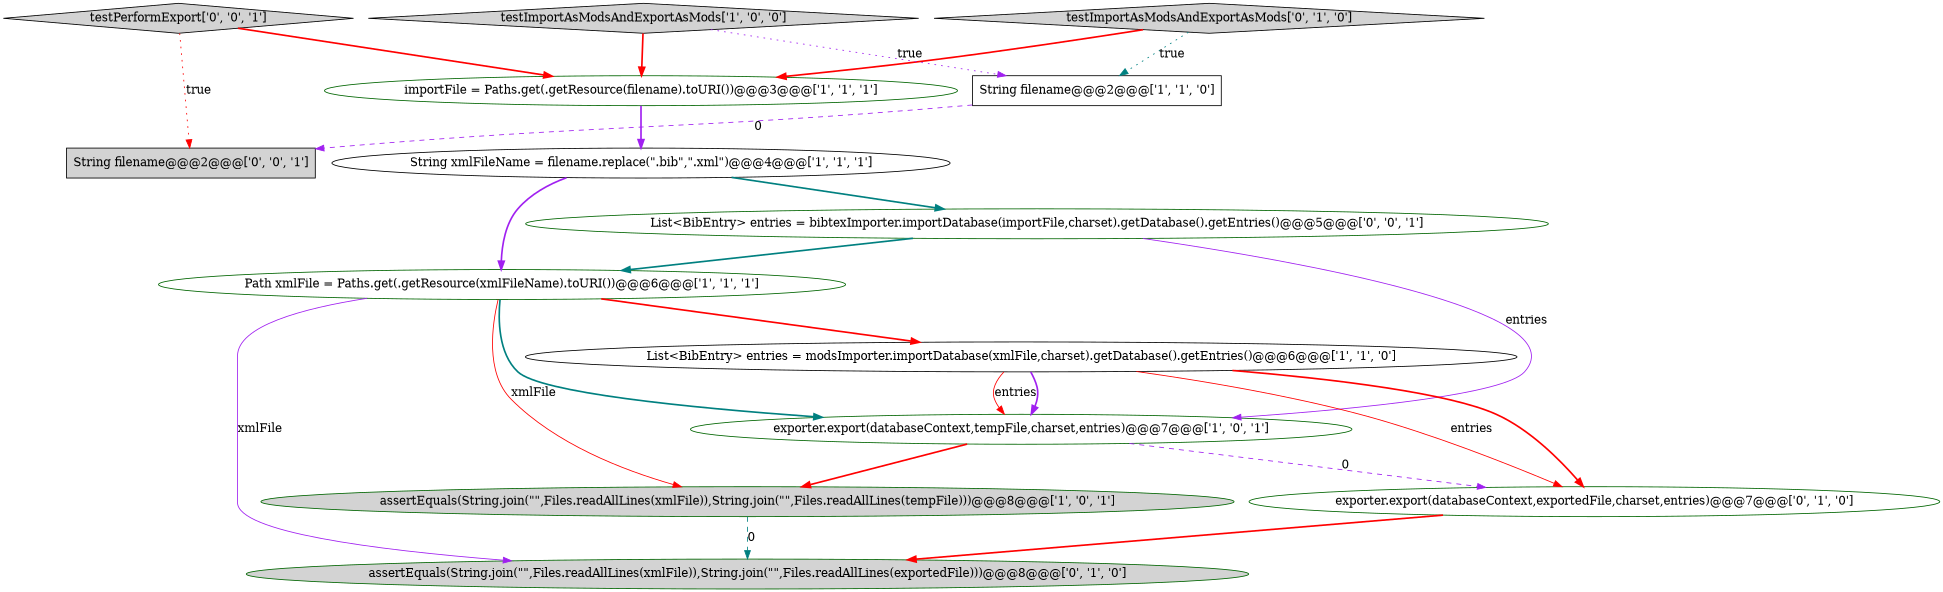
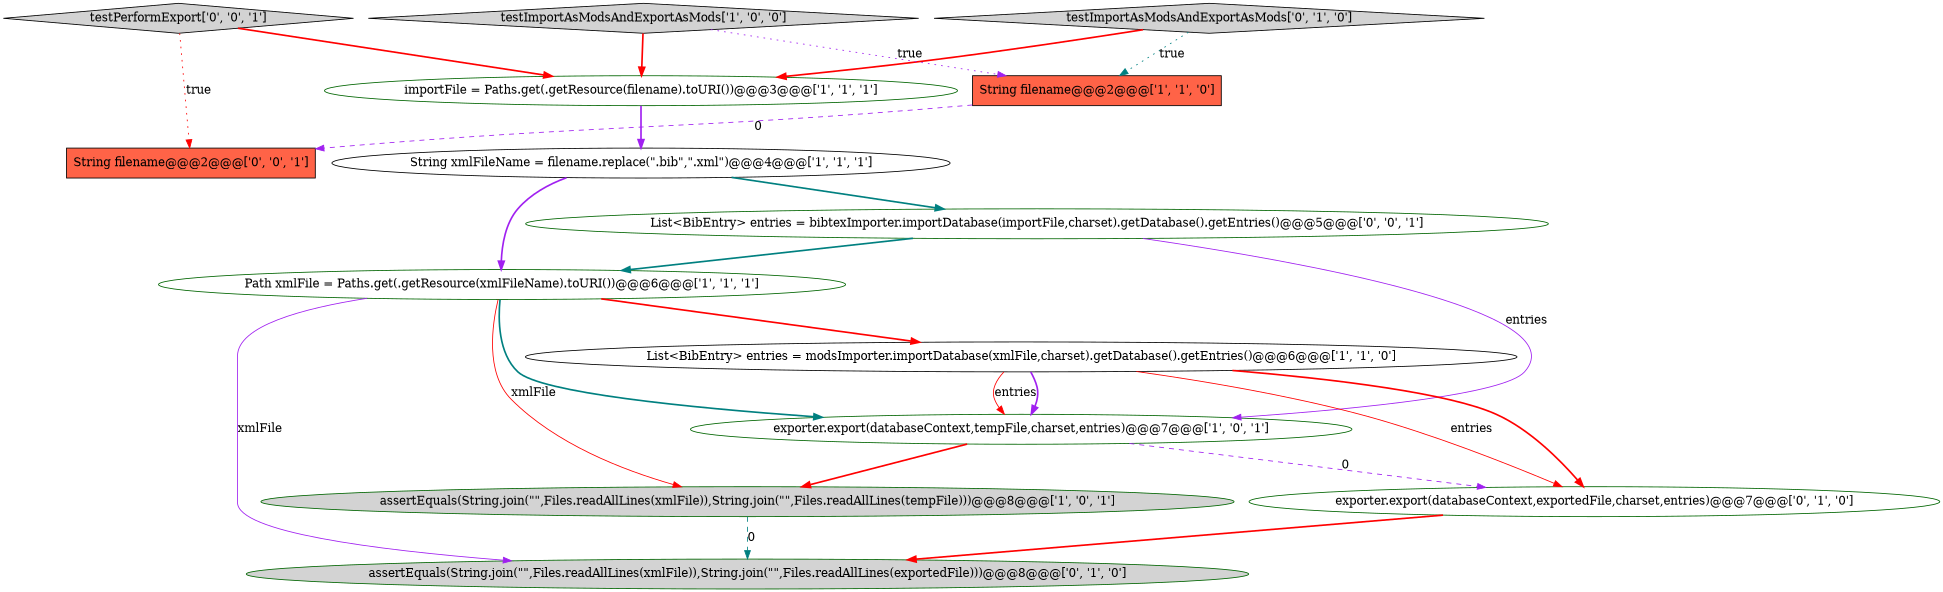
node "String filename@@@2@@@['1', '1', '0']": fillcolor white -> tomato
node "String filename@@@2@@@['0', '0', '1']": fillcolor lightgray -> tomato
